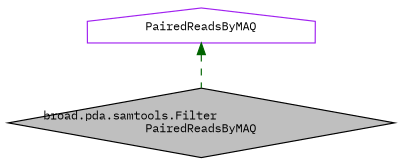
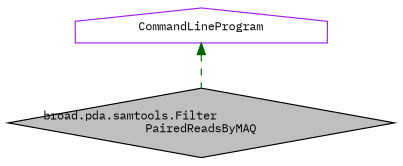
node "PairedReadsByMAQ": label "PairedReadsByMAQ" -> "CommandLineProgram"
